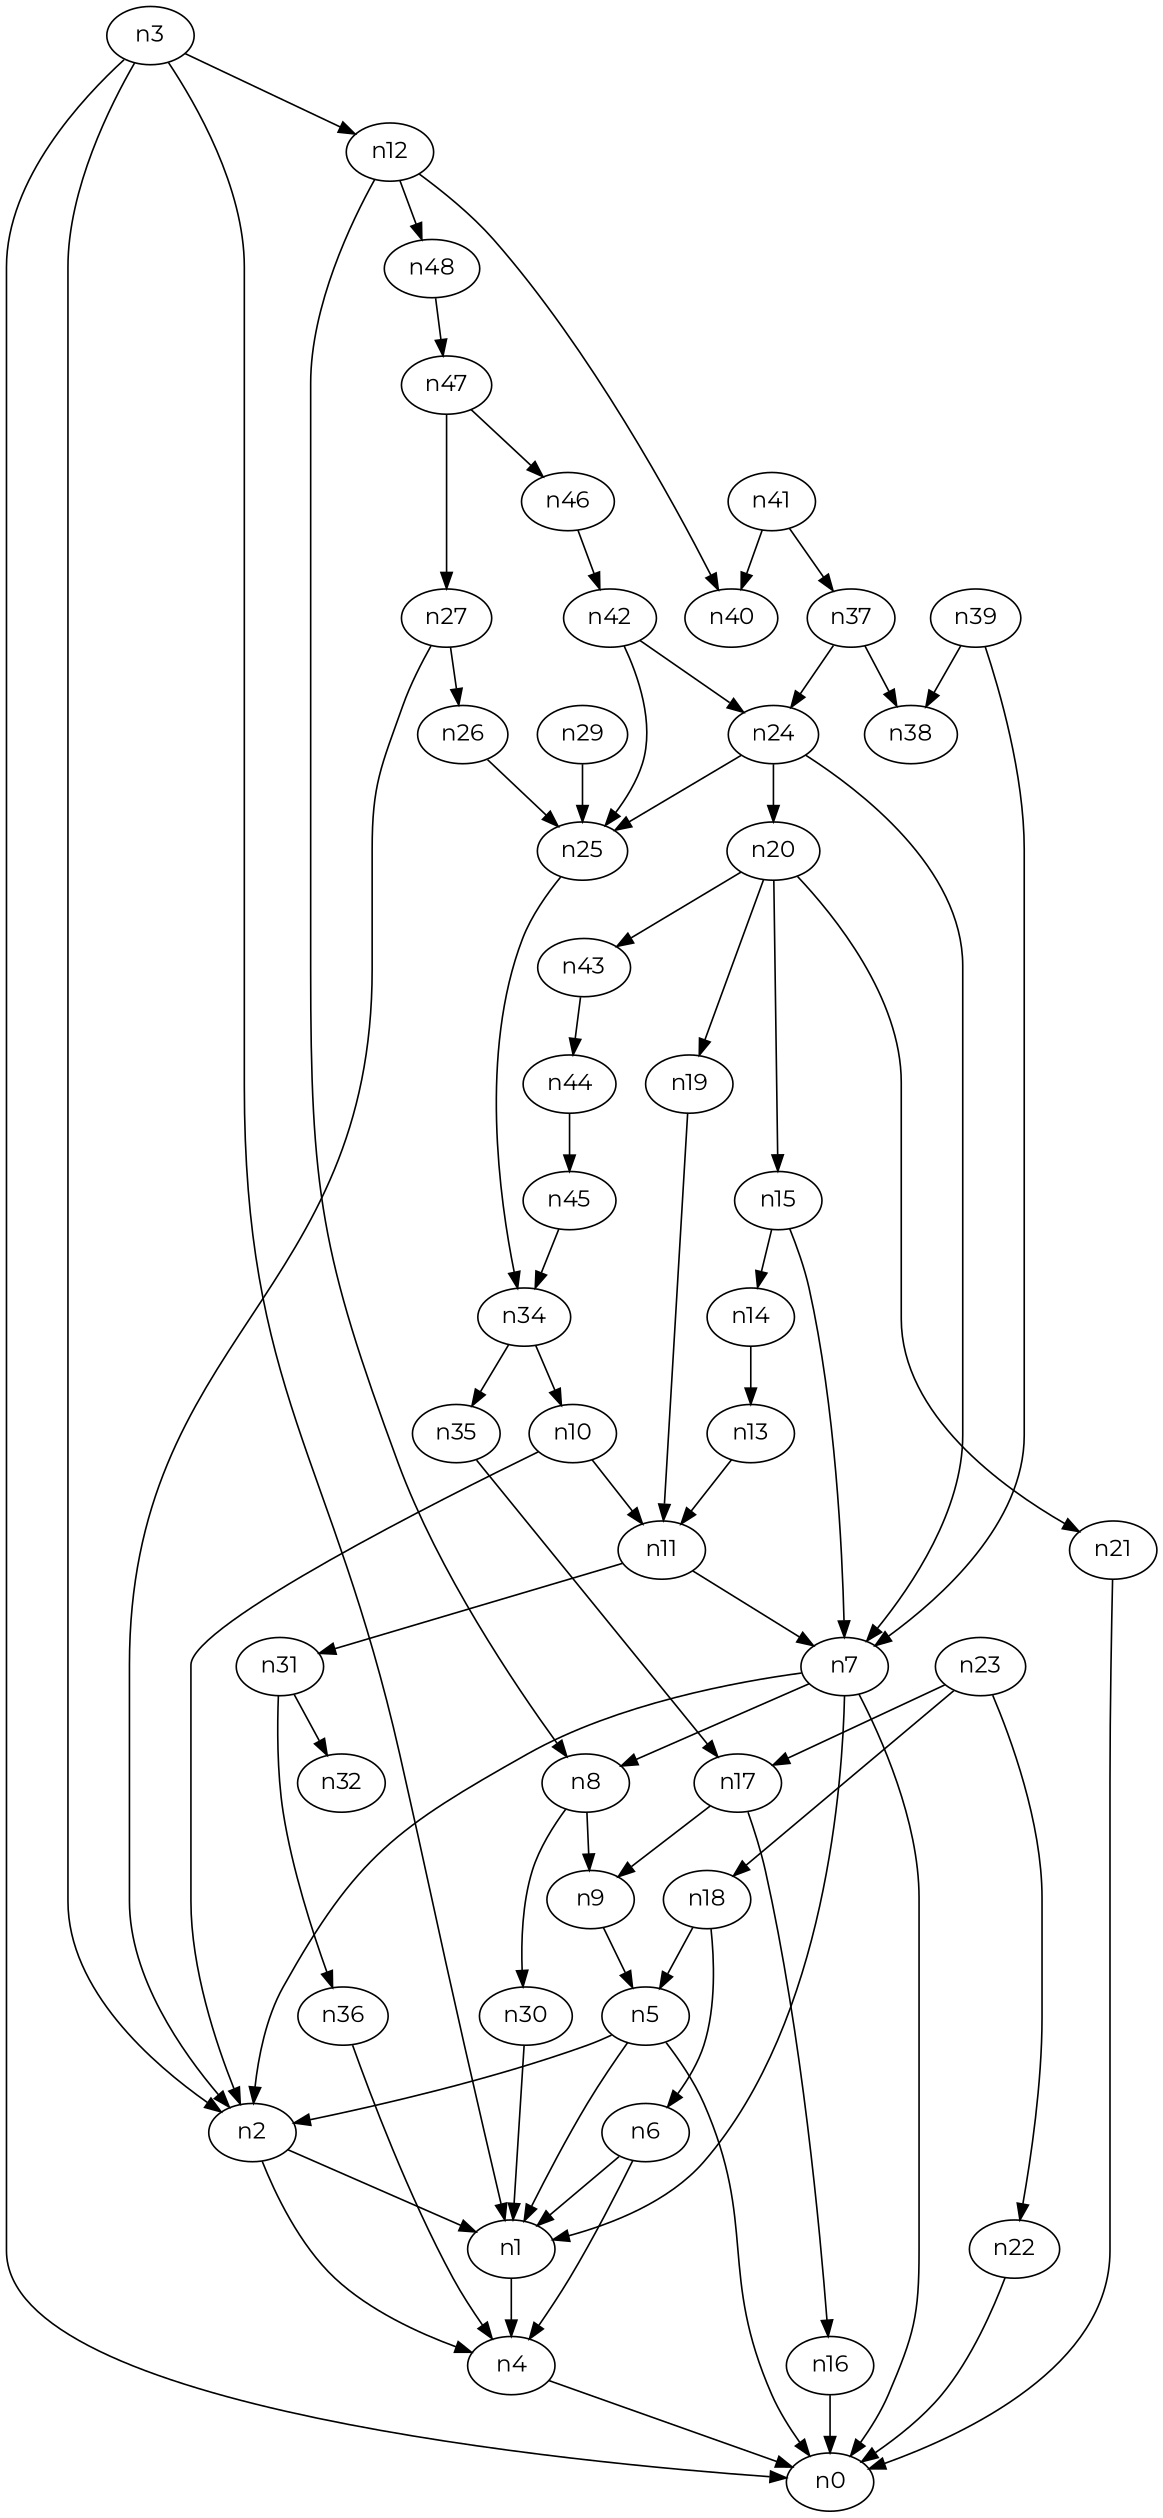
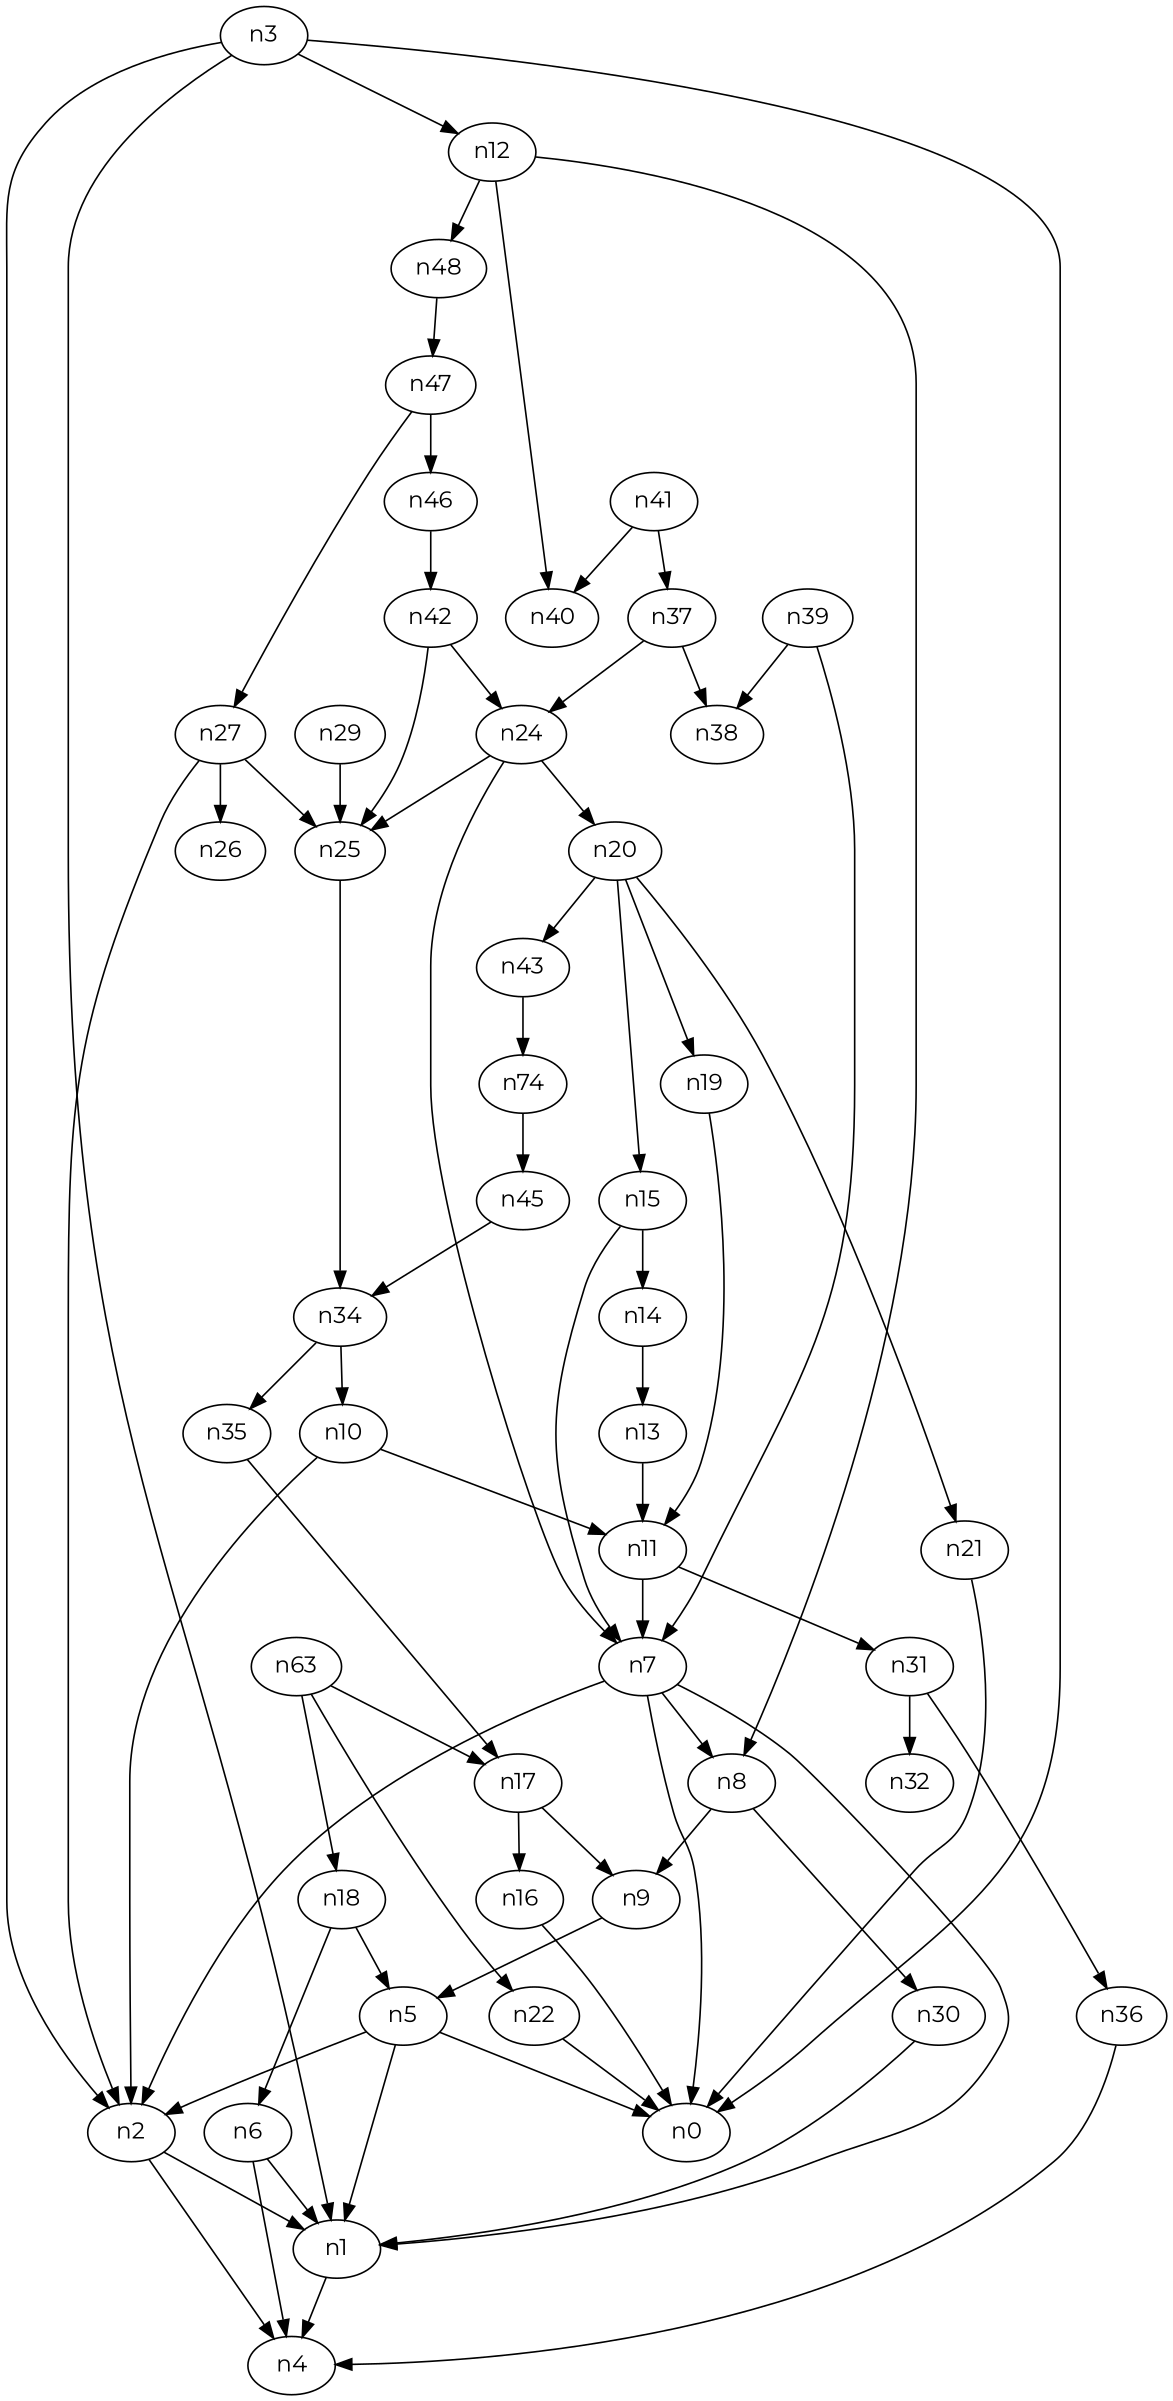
edge "n26" -> "n25": now "n27" -> "n25"
node "n44": label "n44" -> "n74"
node "n23": label "n23" -> "n63"
edge "n4" -> "n0": removed
